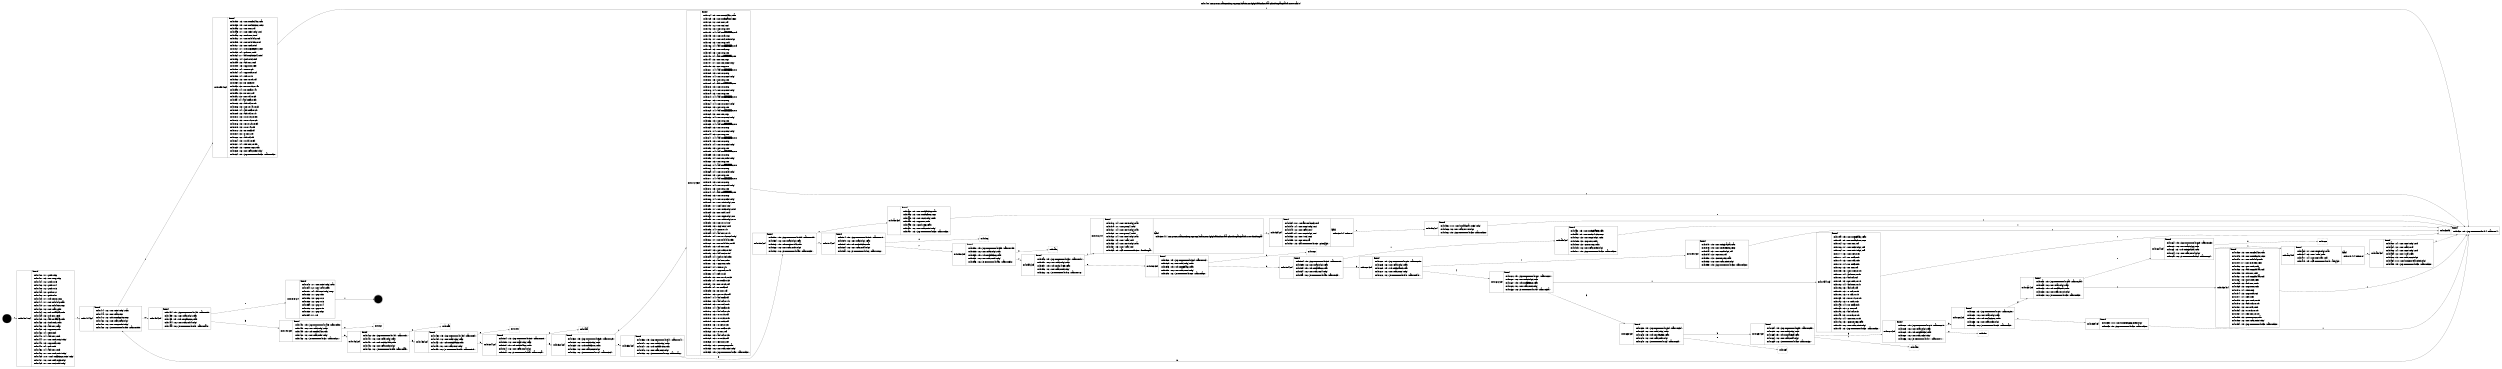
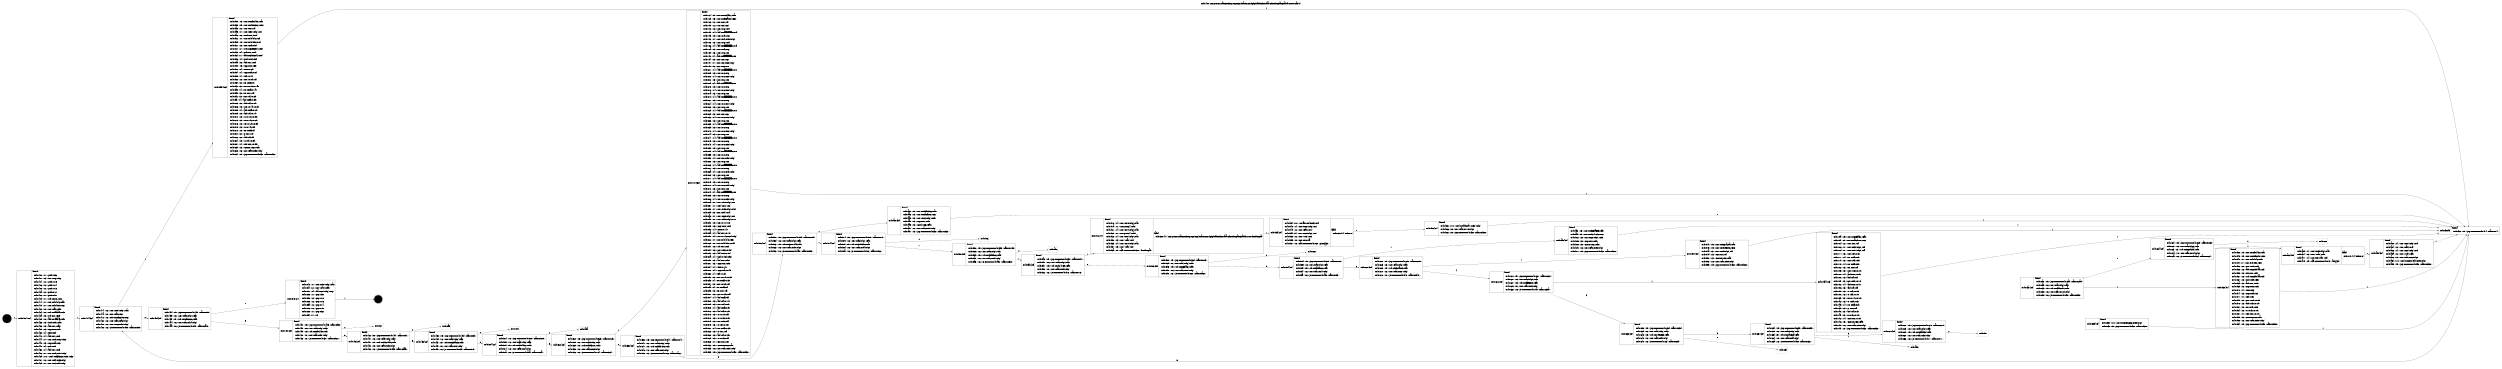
node "0x40168c [28]": removed
